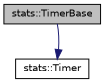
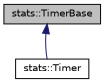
edge "stats::TimerBase" -> "stats::Timer": reversed
